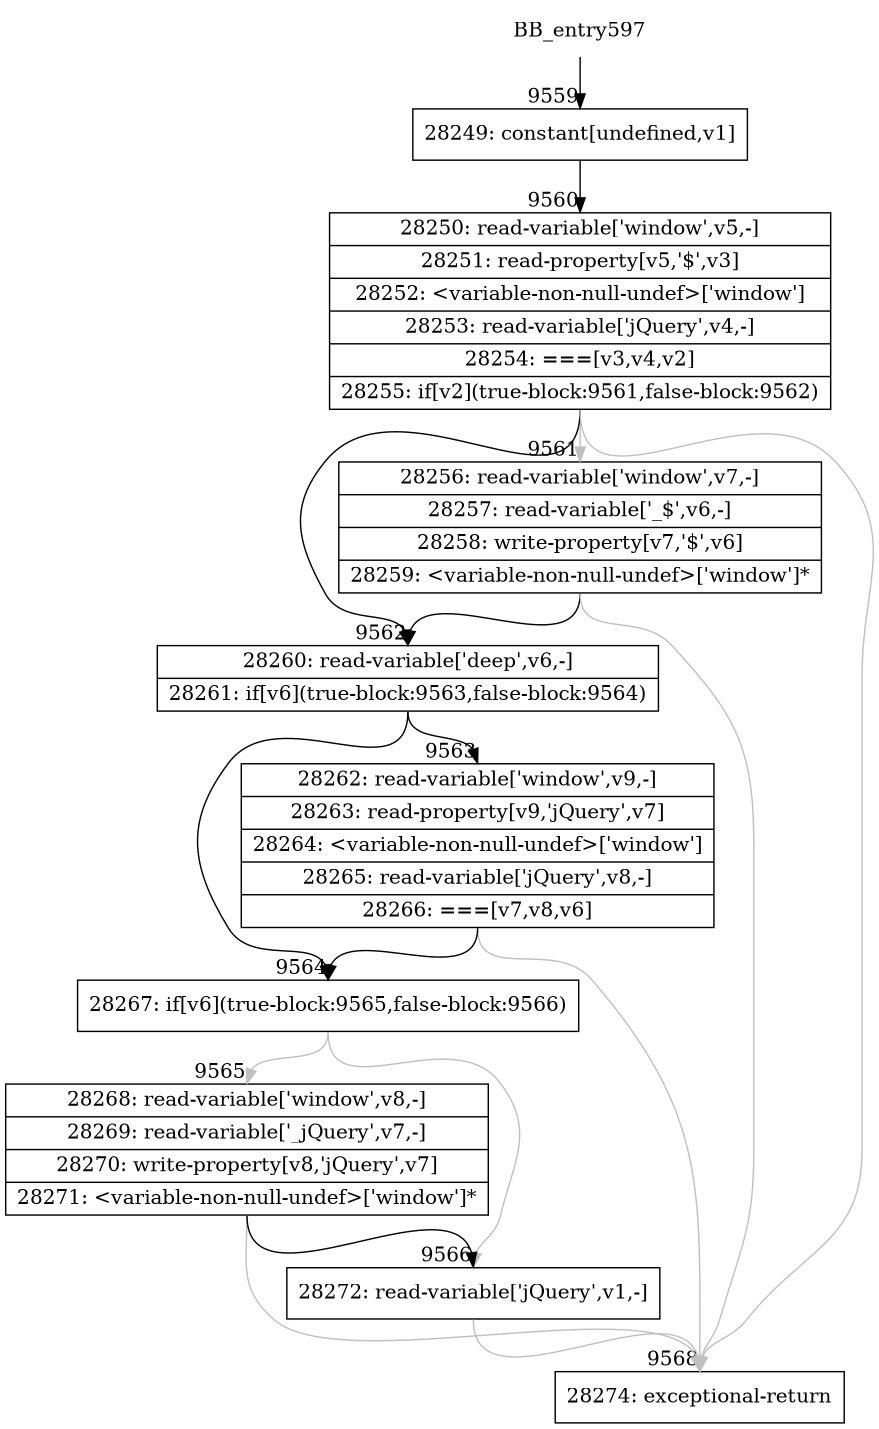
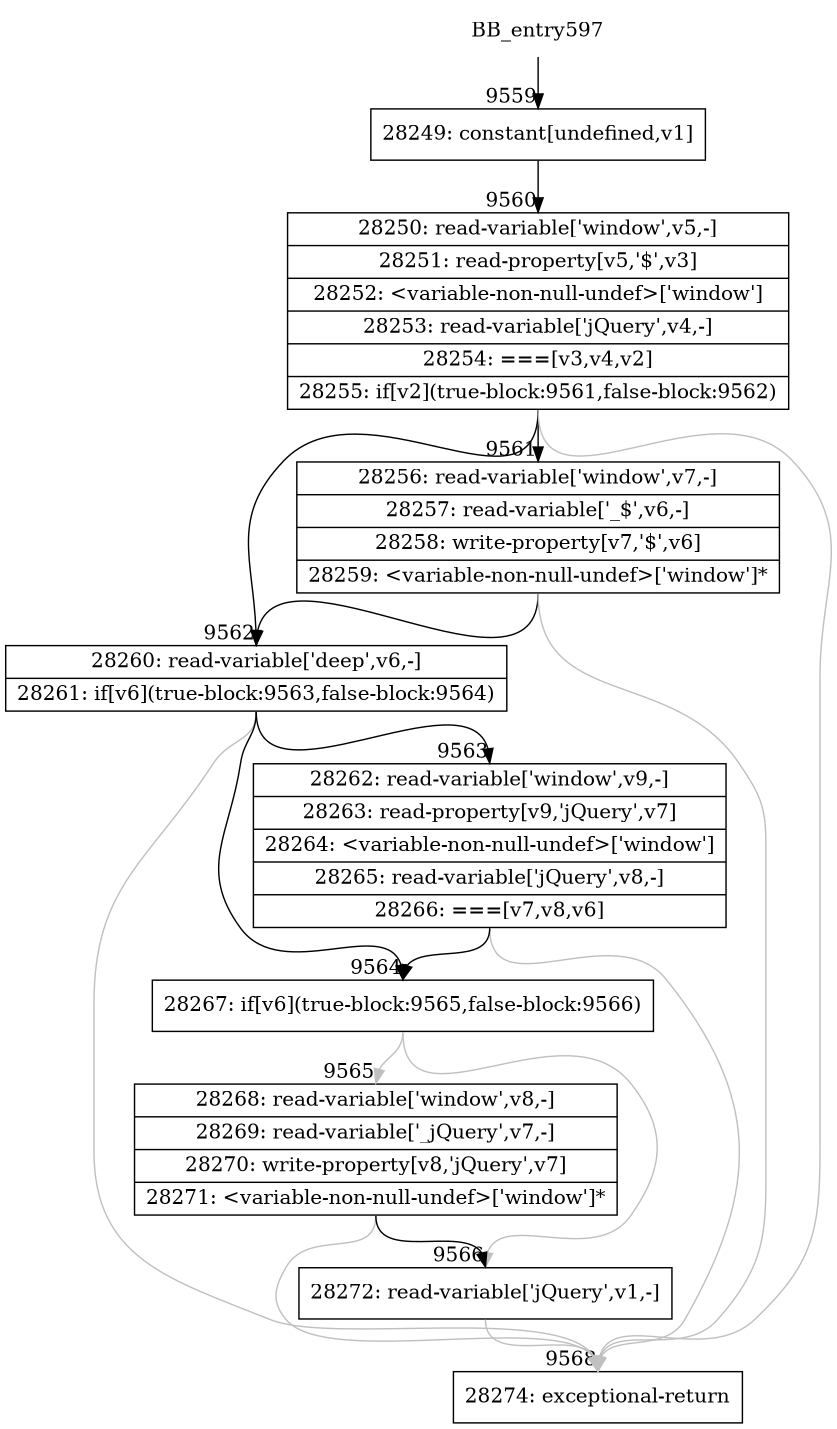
edge "28250: read-variable['window',v5,-]" -> "28256: read-variable['window',v7,-]": color gray -> black
edge "28260: read-variable['deep',v6,-]" -> "28274: exceptional-return": added
